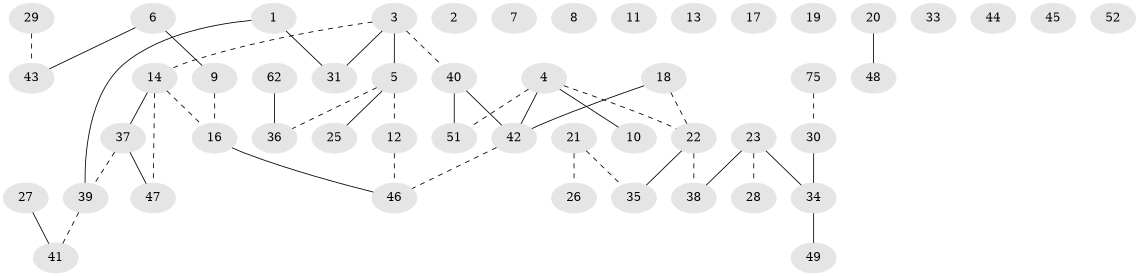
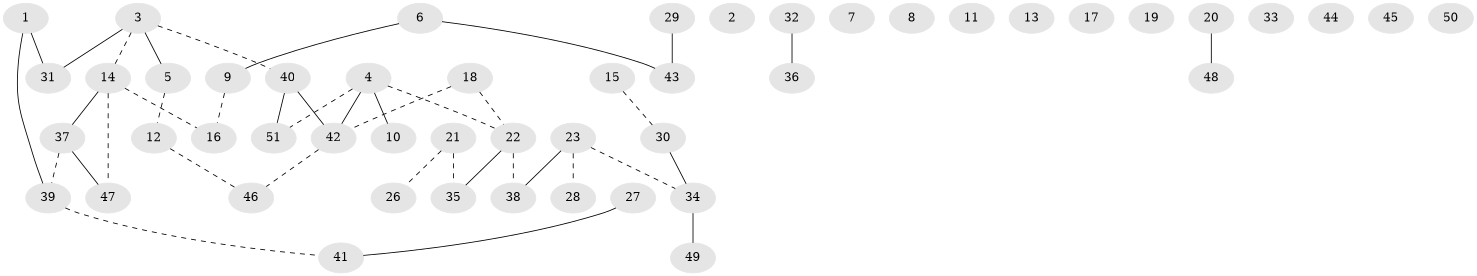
node "52": label "52" -> "50"
edge "29" -- "43": style dashed -> solid
node "62": label "62" -> "32"
node "75": label "75" -> "15"
edge "18" -- "42": style solid -> dashed
edge "5" -- "36": removed
node "25": removed
edge "23" -- "34": style solid -> dashed
edge "16" -- "46": removed
